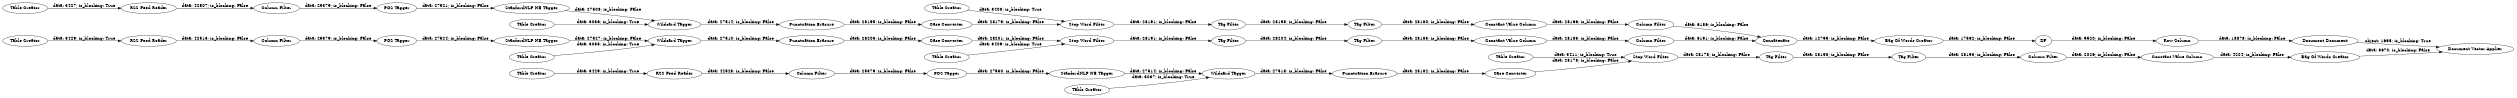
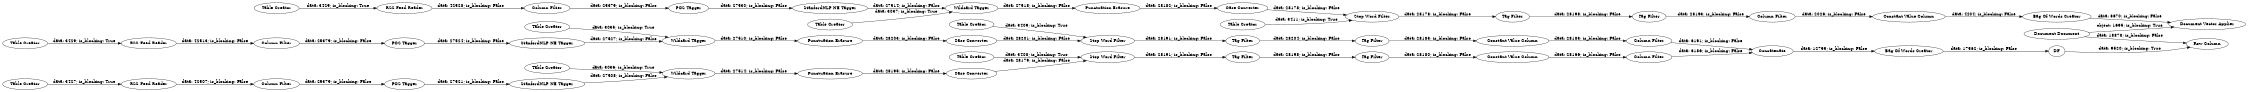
edge "DF" -> "Row Column": label "data: 9520; is_blocking: False" -> "data: 9520; is_blocking: True"
edge "Row Column" -> "Document Document": reversed
